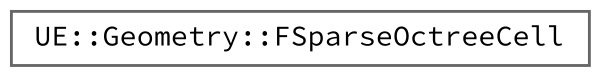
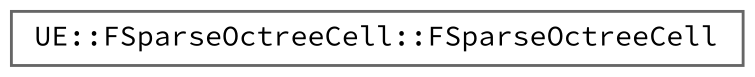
node "UE::Geometry::FSparseOctreeCell": label "UE::Geometry::FSparseOctreeCell" -> "UE::FSparseOctreeCell::FSparseOctreeCell"
